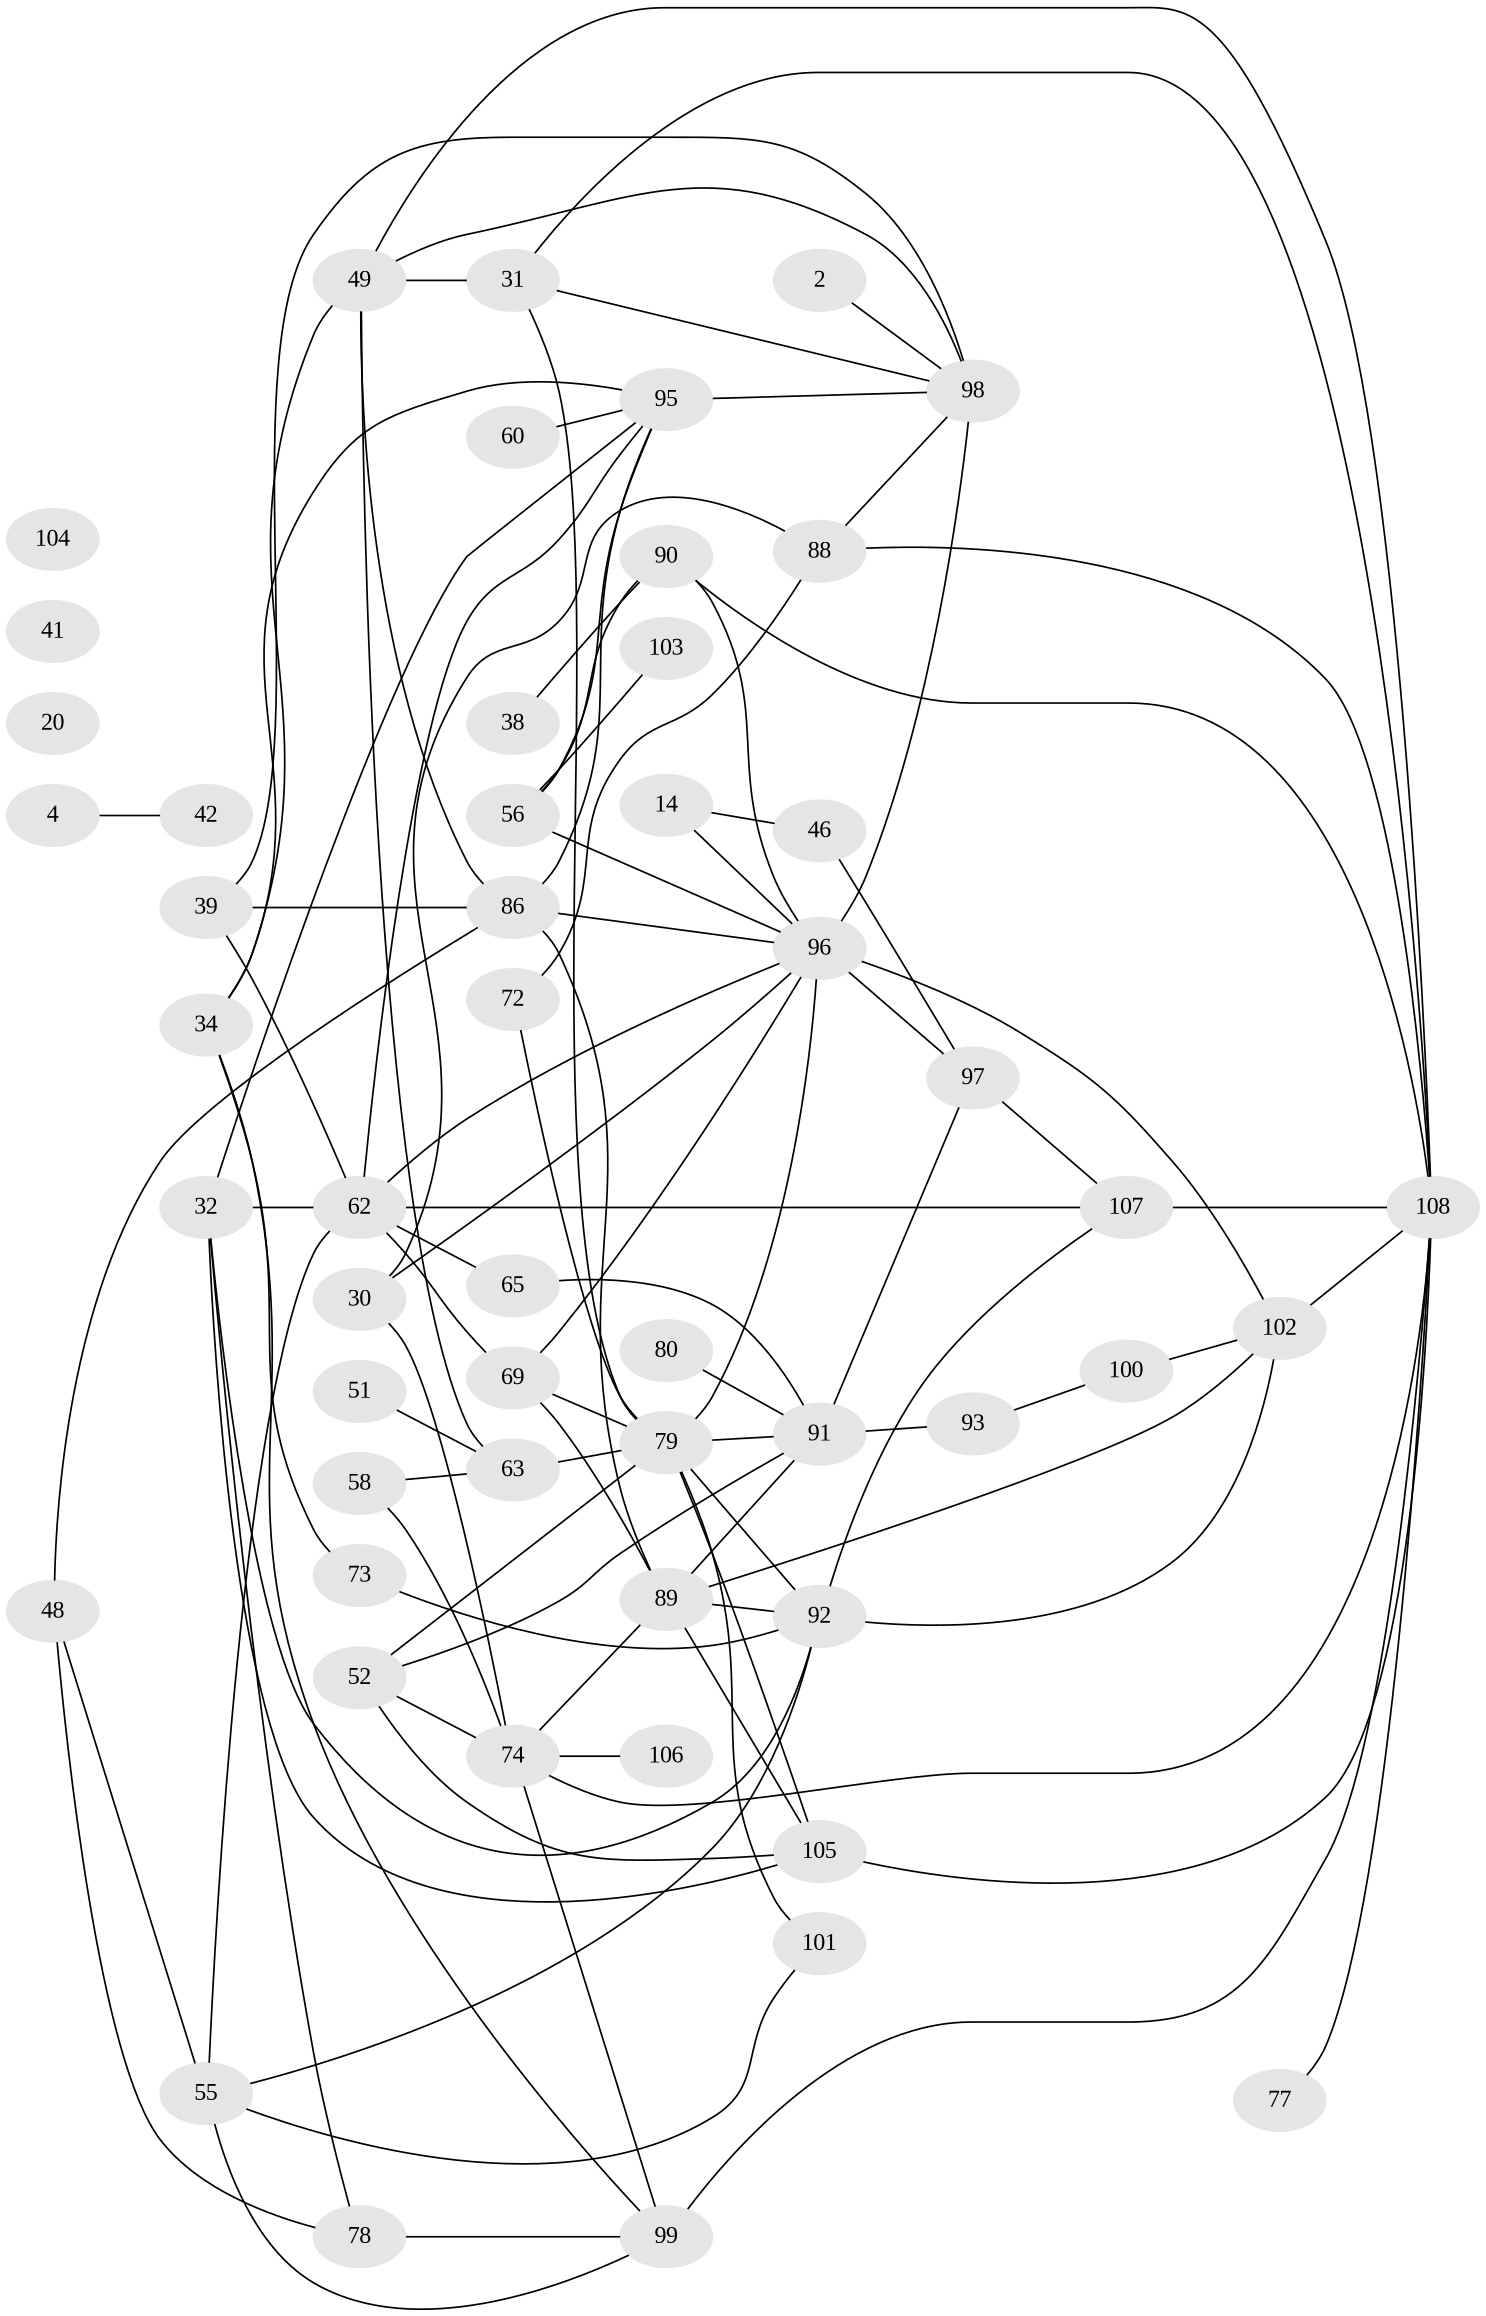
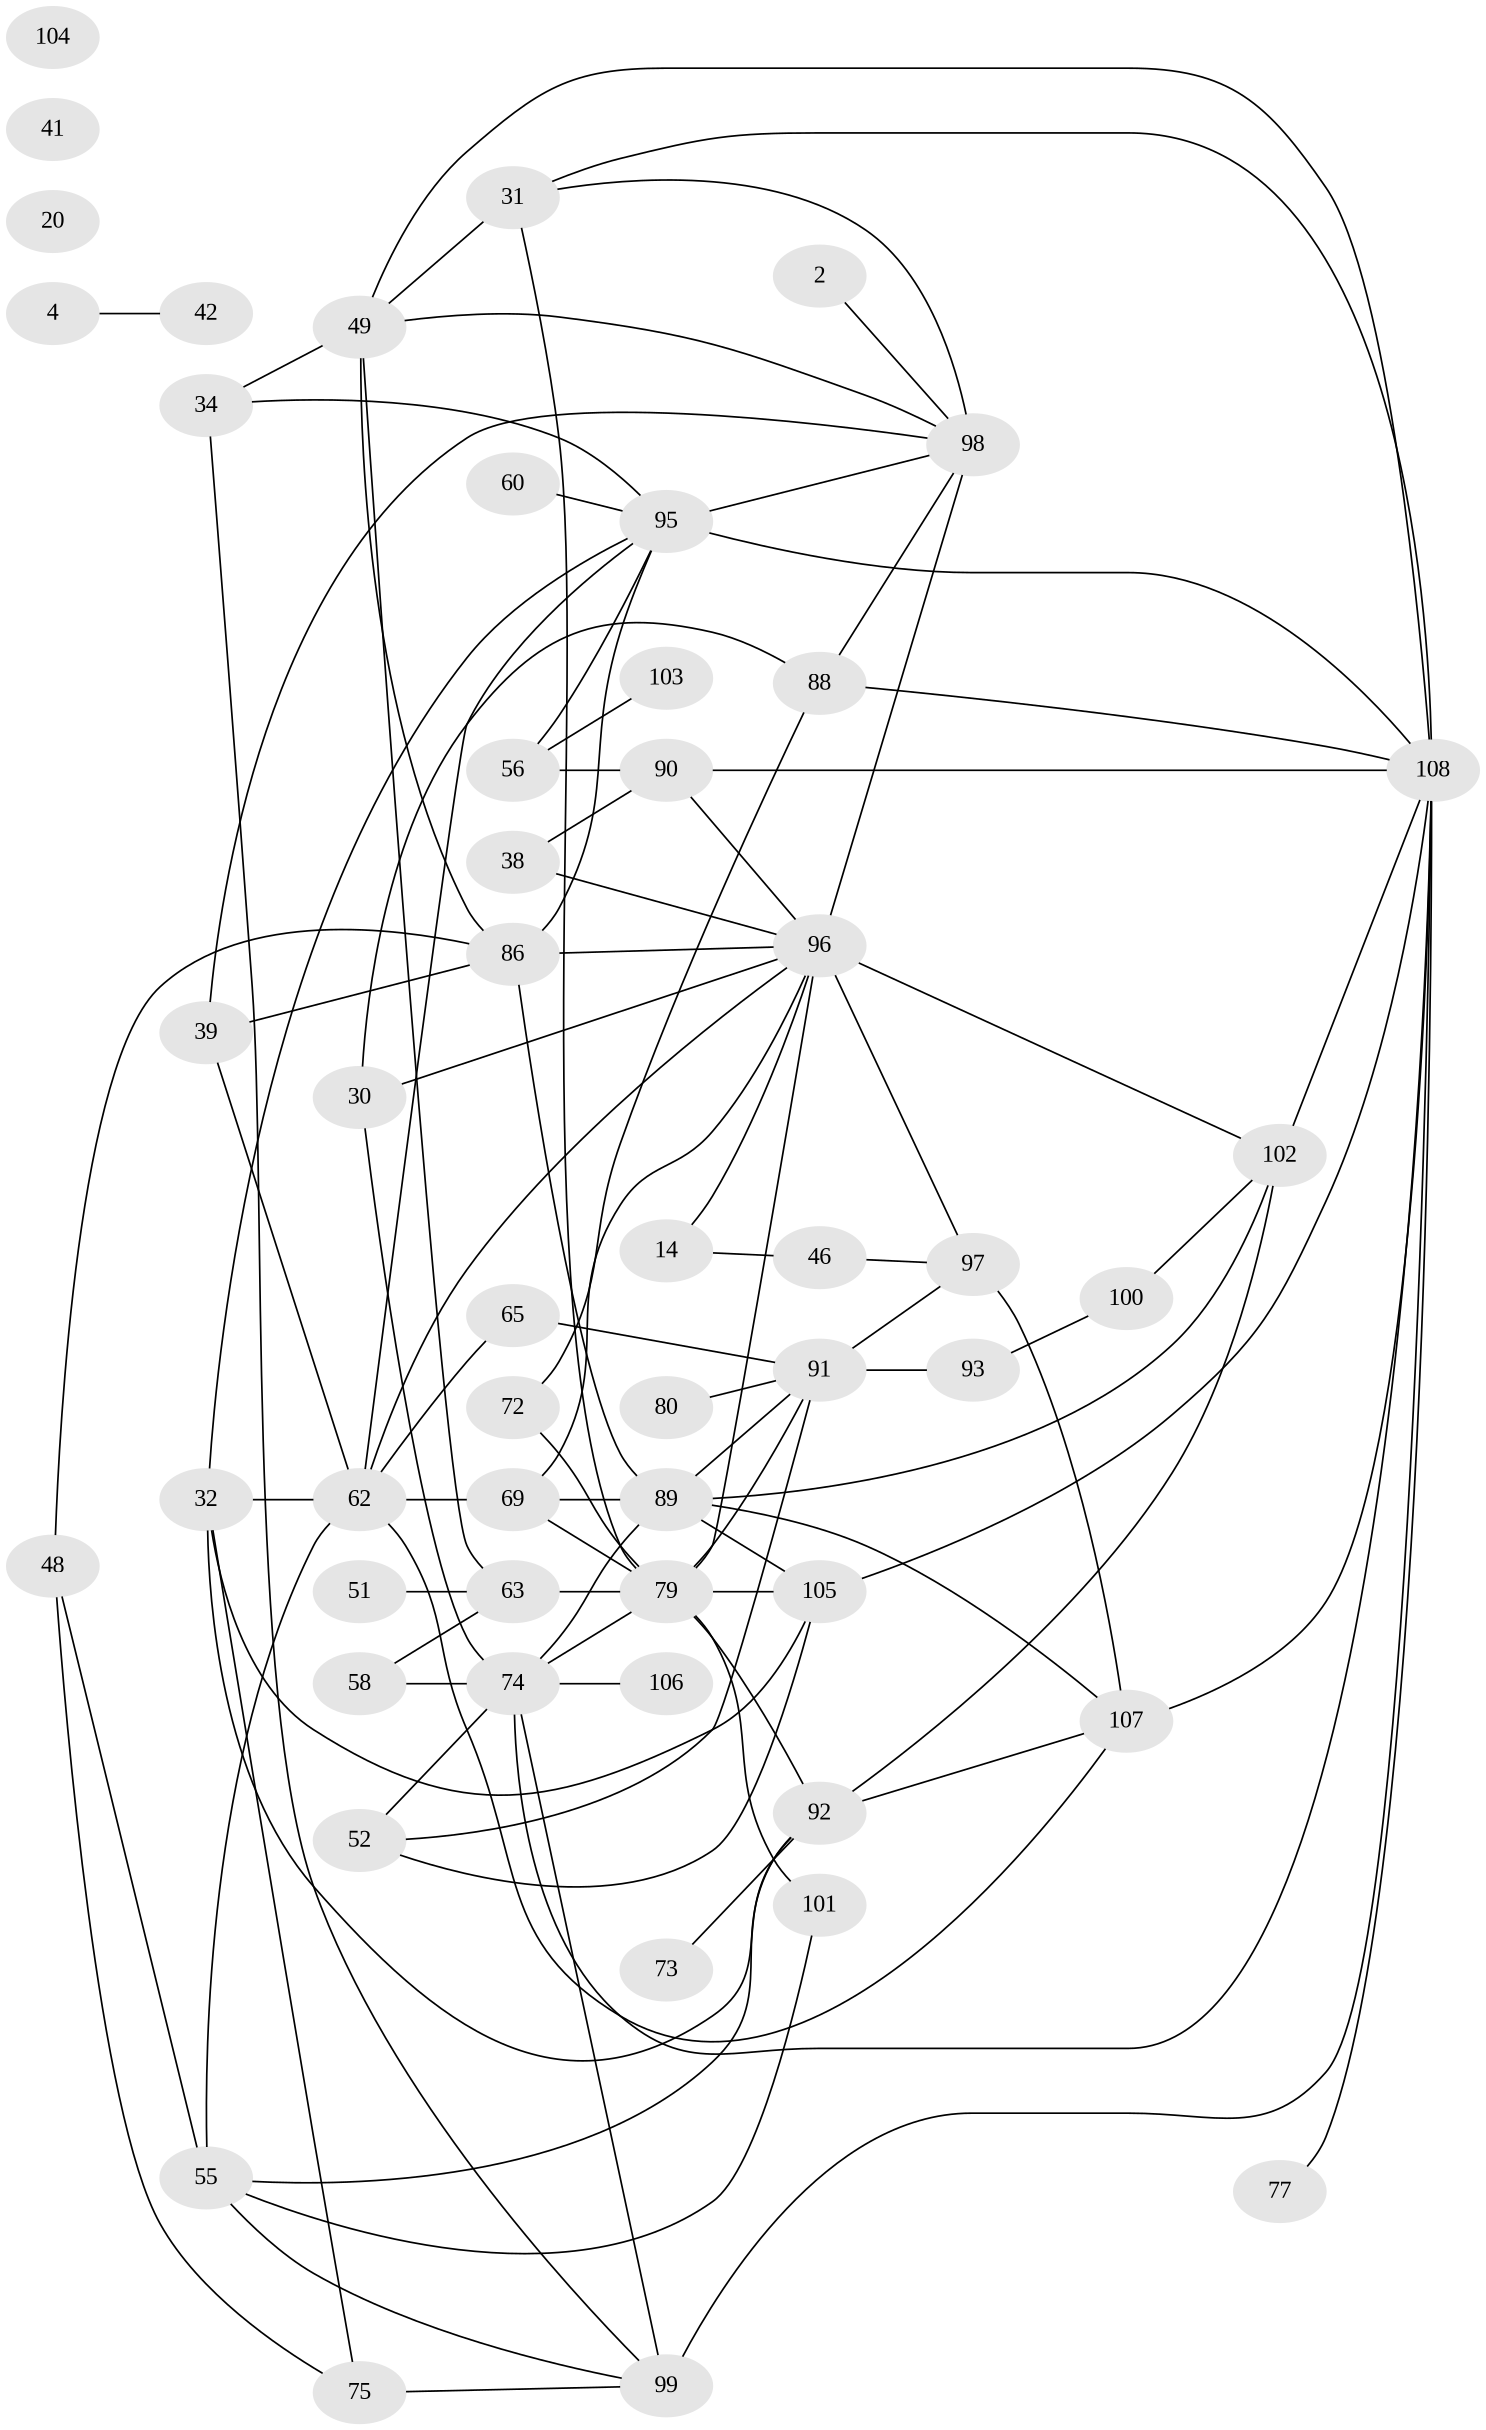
edge "95" -- "108": added
edge "56" -- "96": now "38" -- "96"
edge "34" -- "73": removed
edge "79" -- "52": now "79" -- "74"
edge "89" -- "92": now "89" -- "107"
node "78": label "78" -> "75"
